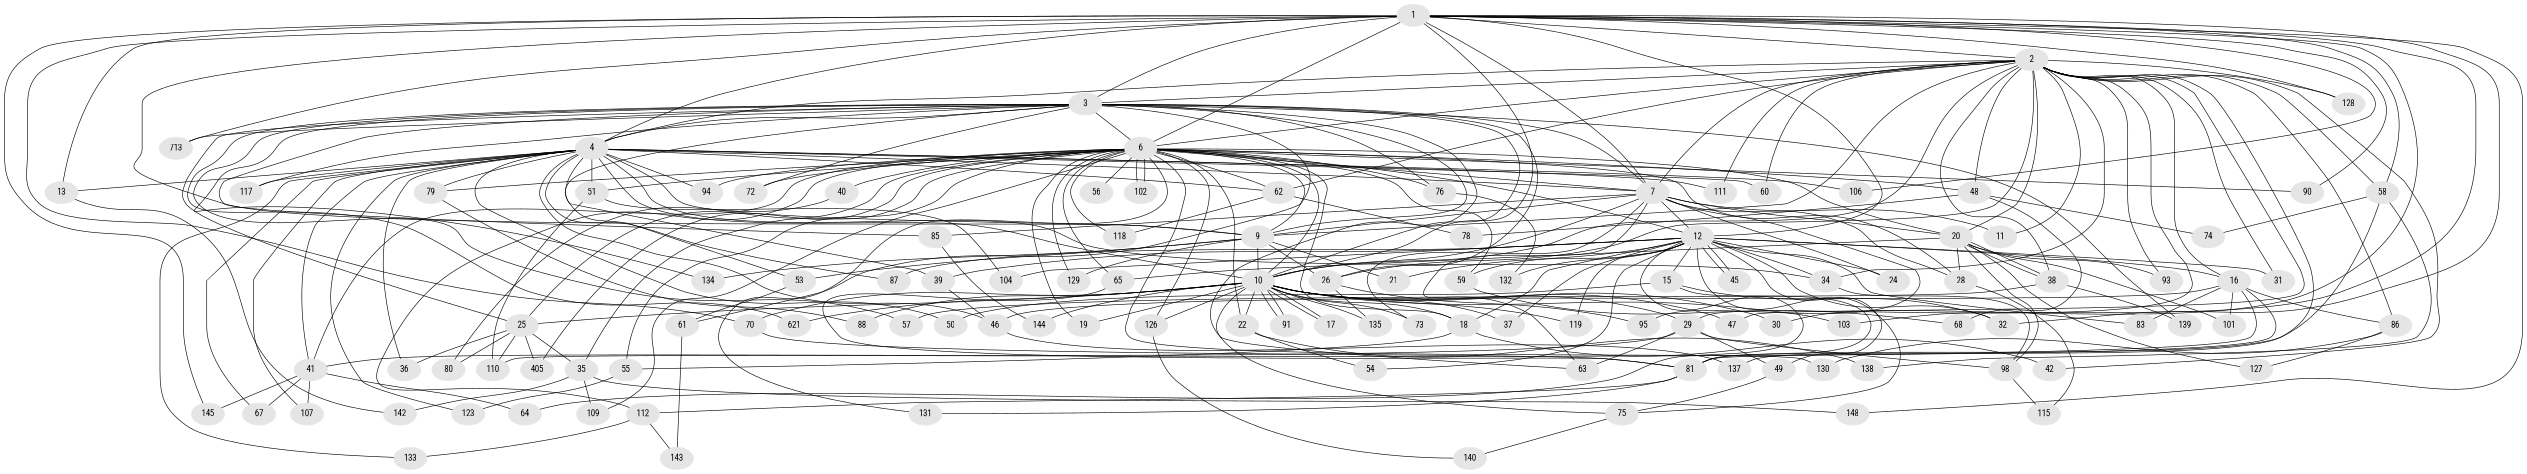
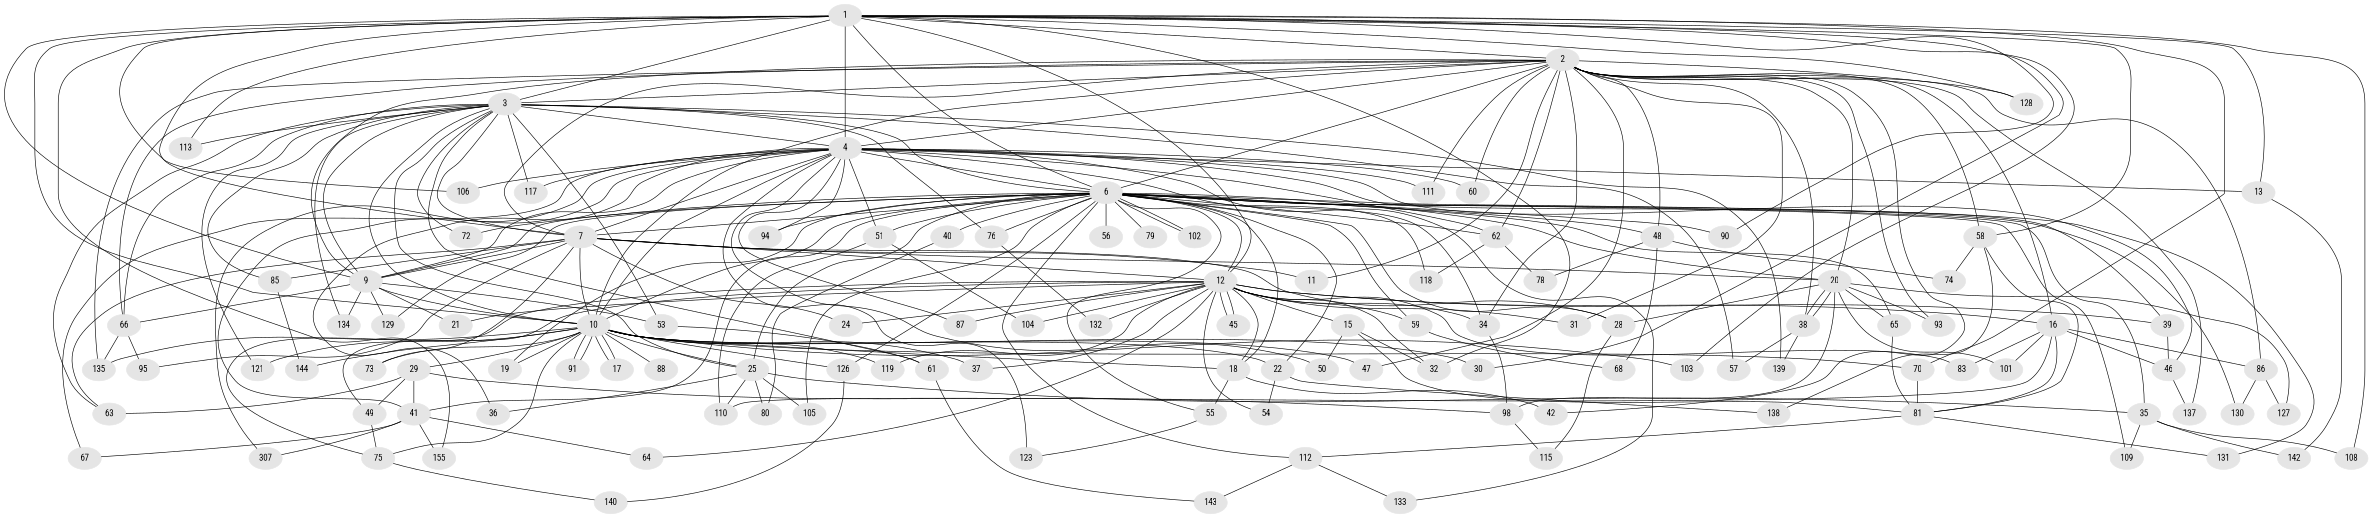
node "713": label "713" -> "113"
edge "4" -- "79": now "4" -- "6"
node "26": label "26" -> "66"
edge "79" -- "88": removed
edge "2" -- "29": now "2" -- "135"
node "621": label "621" -> "121"
node "405": label "405" -> "105"
node "145": label "145" -> "155"
node "107": label "107" -> "307"
node "148": label "148" -> "108"
